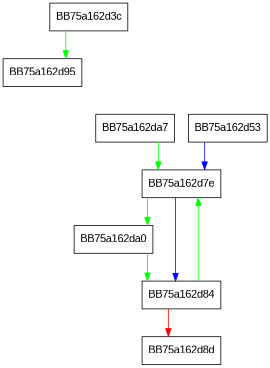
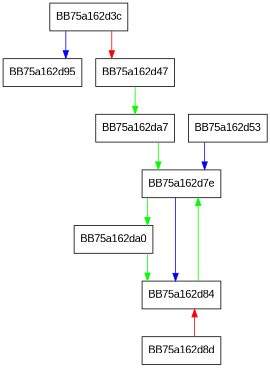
edge "BB75a162d3c" -> "BB75a162d95": color green -> blue
node "BB75a162d47": added
edge "BB75a162d84" -> "BB75a162d8d": reversed
